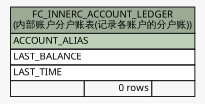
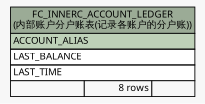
node "FC_INNERC_ACCOUNT_LEDGER": text "0 rows" -> "8 rows"
